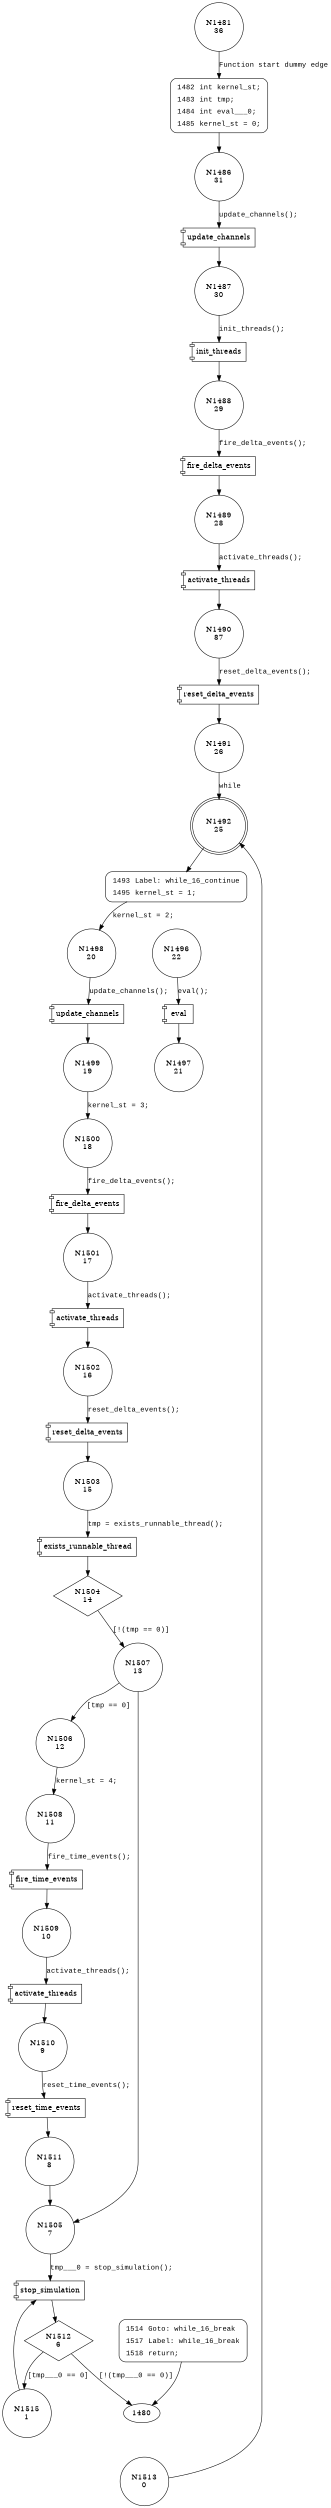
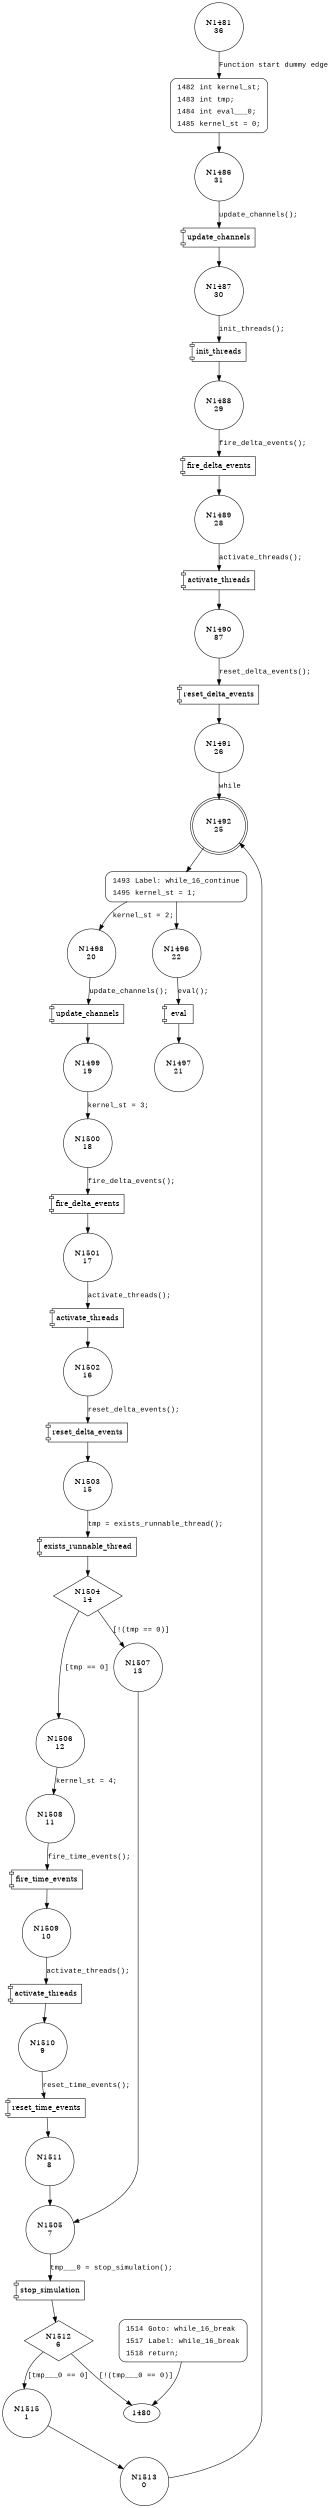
edge "1493" -> "N1496 22": added
edge "N1507 13" -> "N1506 12": now "N1504 14" -> "N1506 12"
edge "N1515 1" -> "stop_simulation": now "N1515 1" -> "N1513 0"
